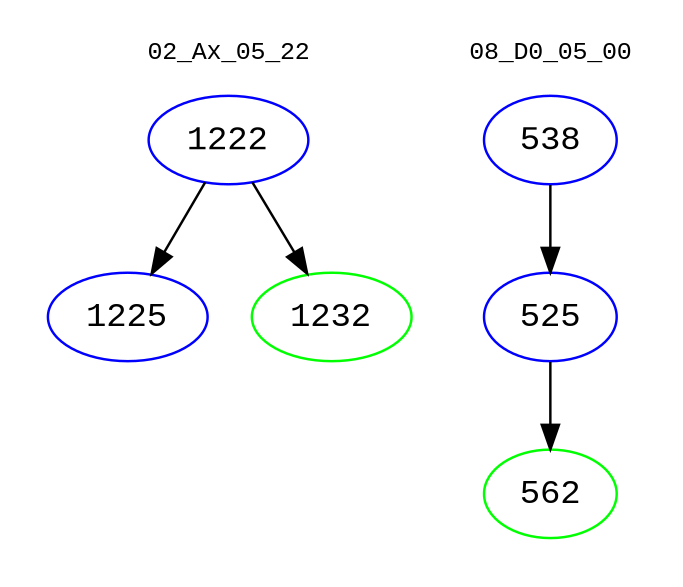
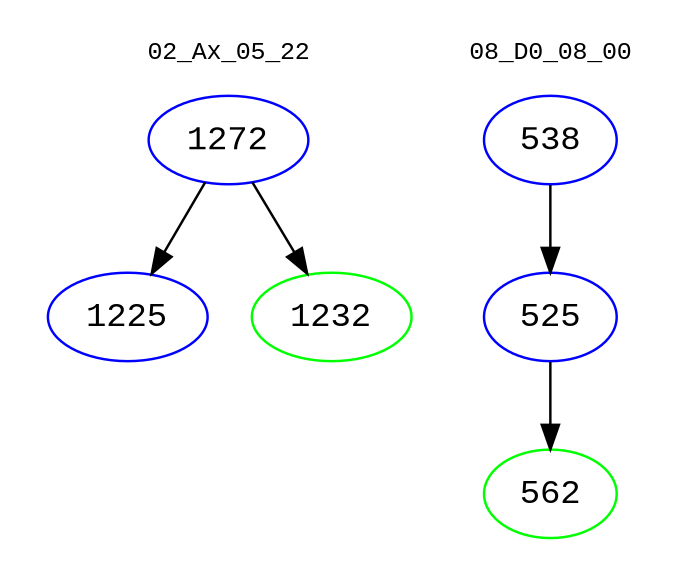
cluster "08_D0_05_00": label "08_D0_05_00" -> "08_D0_08_00"
node "1222": label "1222" -> "1272"
